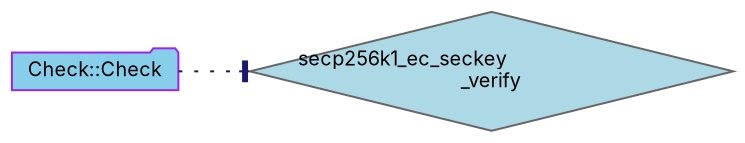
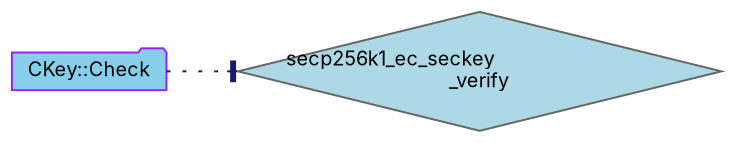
node "Check::Check": label "Check::Check" -> "CKey::Check"
